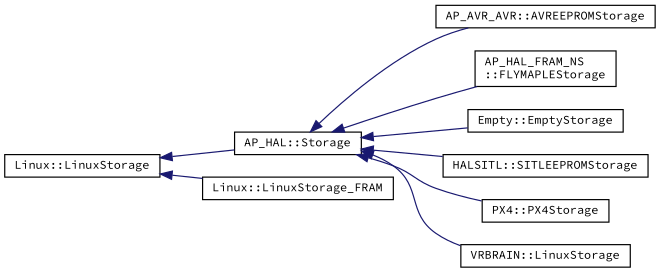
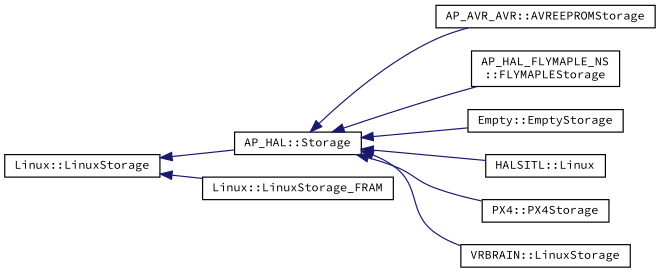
node "AP_HAL_FRAM_NS ::FLYMAPLEStorage": label "AP_HAL_FRAM_NS ::FLYMAPLEStorage" -> "AP_HAL_FLYMAPLE_NS ::FLYMAPLEStorage"
node "HALSITL::SITLEEPROMStorage": label "HALSITL::SITLEEPROMStorage" -> "HALSITL::Linux"
